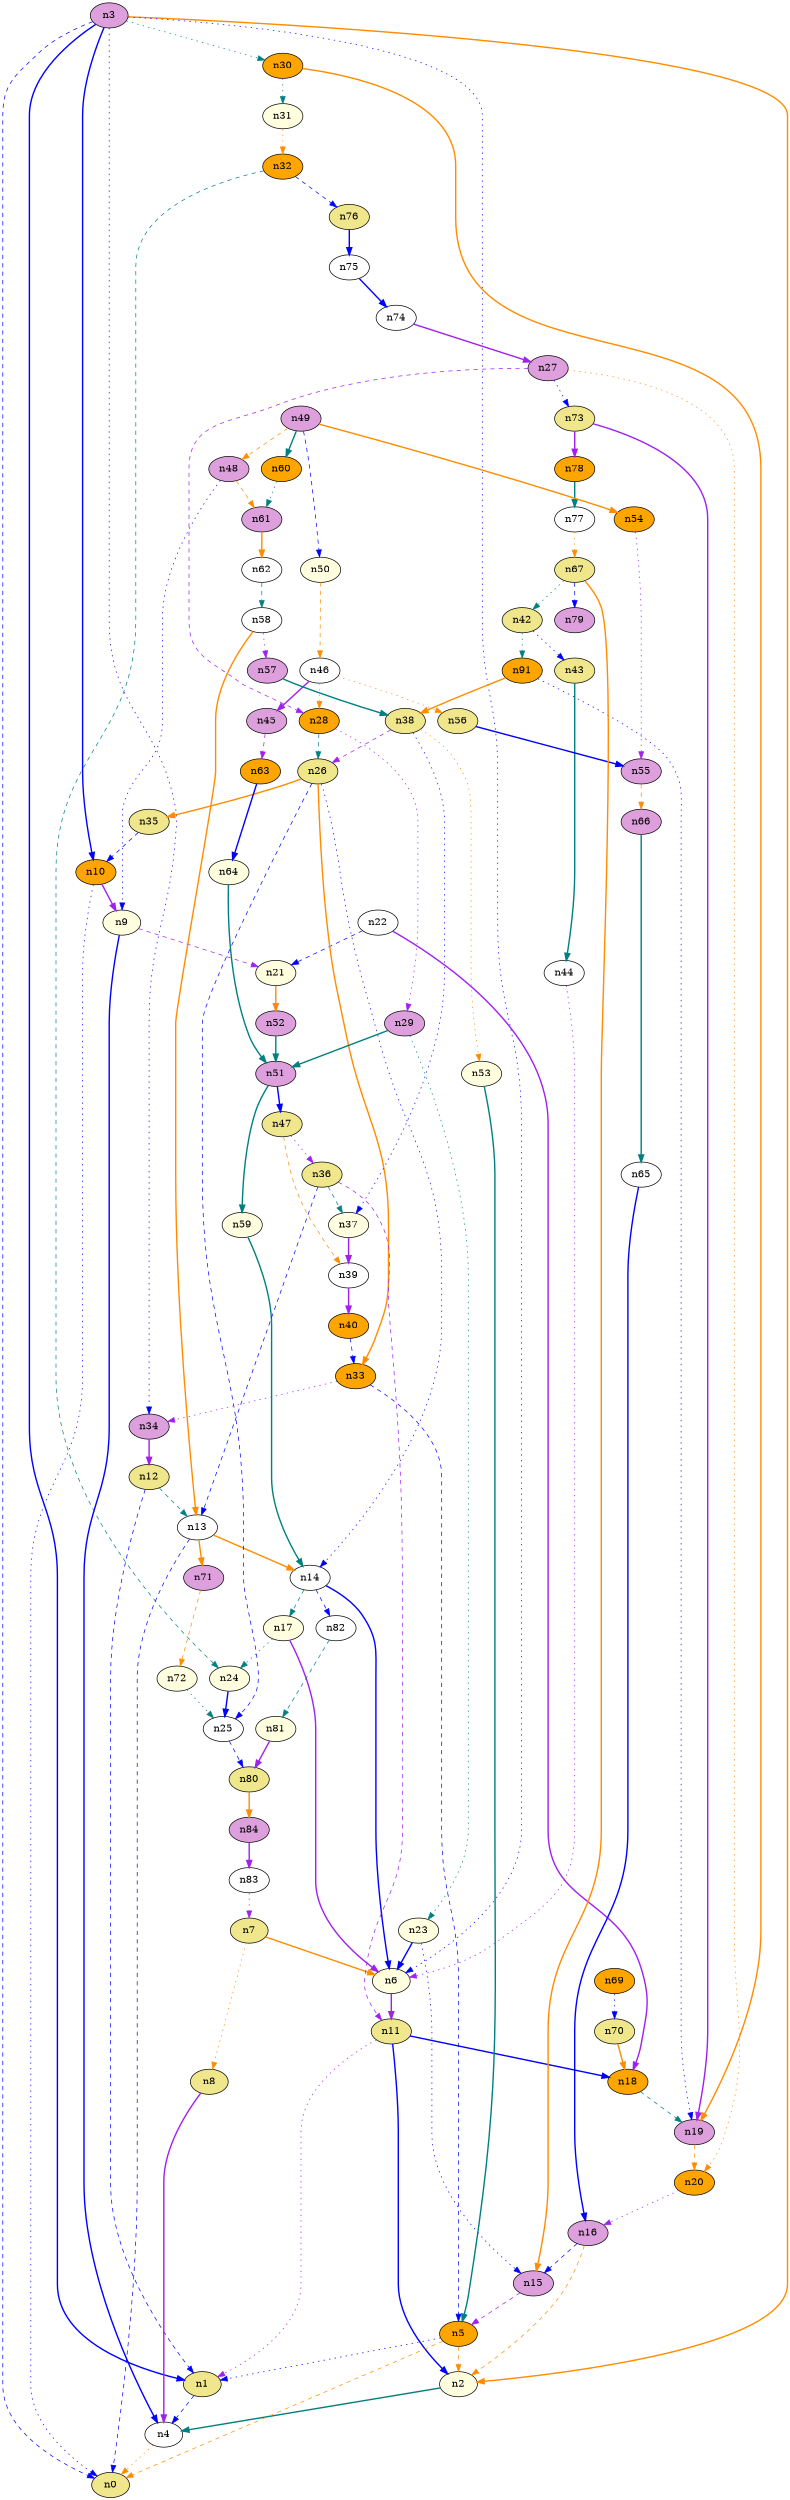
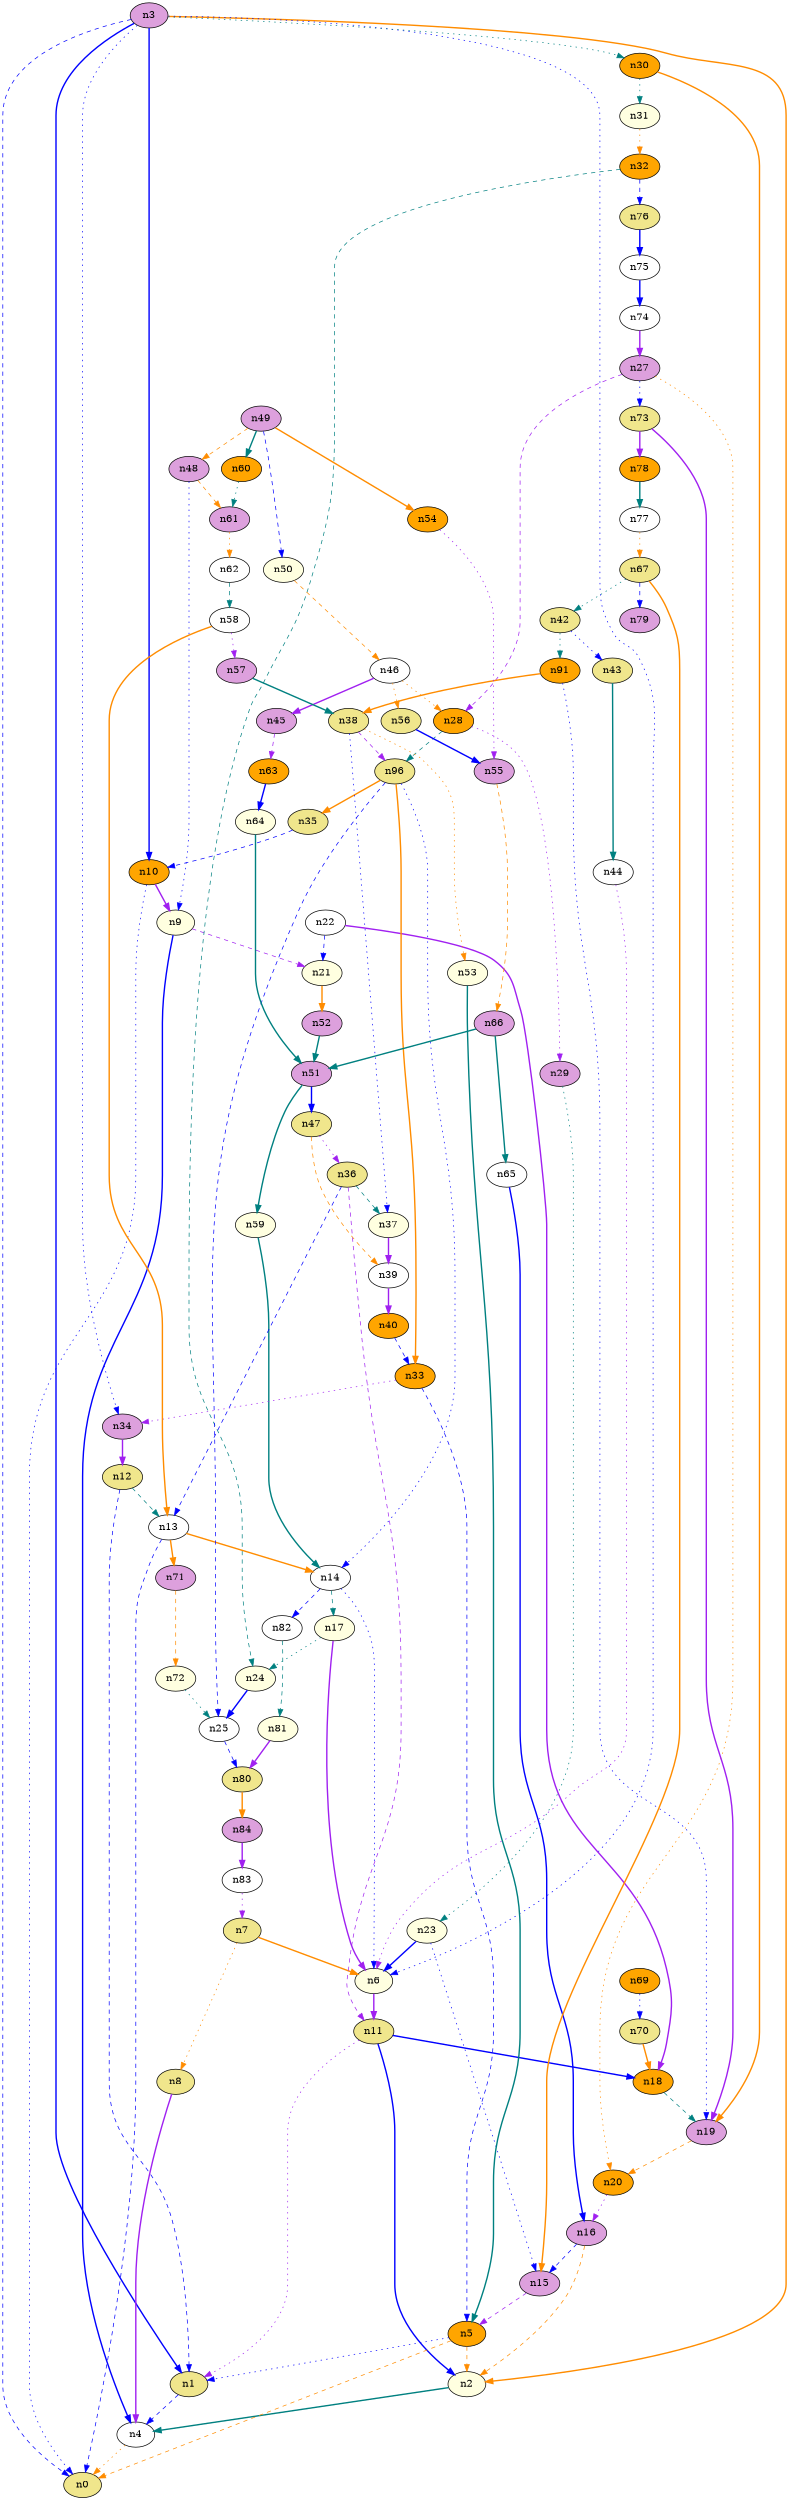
edge "n61" -> "n62": style bold -> dotted
node "n26": label "n26" -> "n96"
edge "n29" -> "n51": now "n66" -> "n51"
edge "n14" -> "n6": style bold -> dotted
